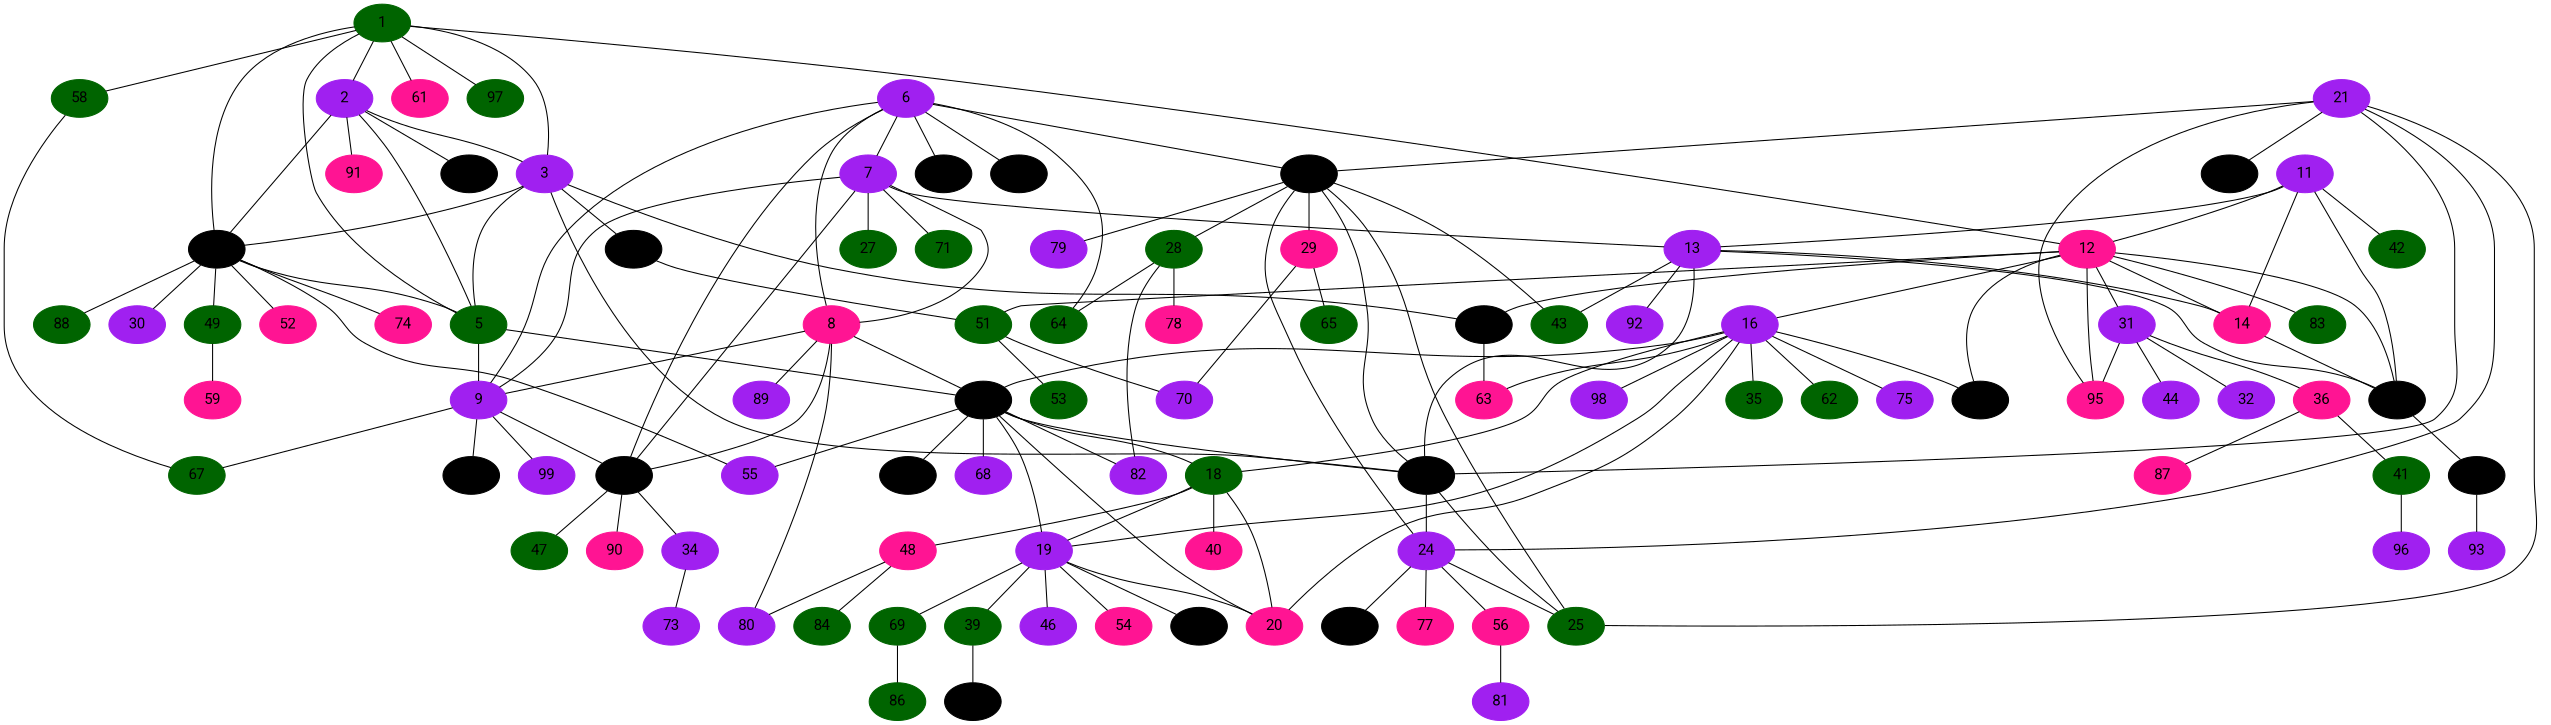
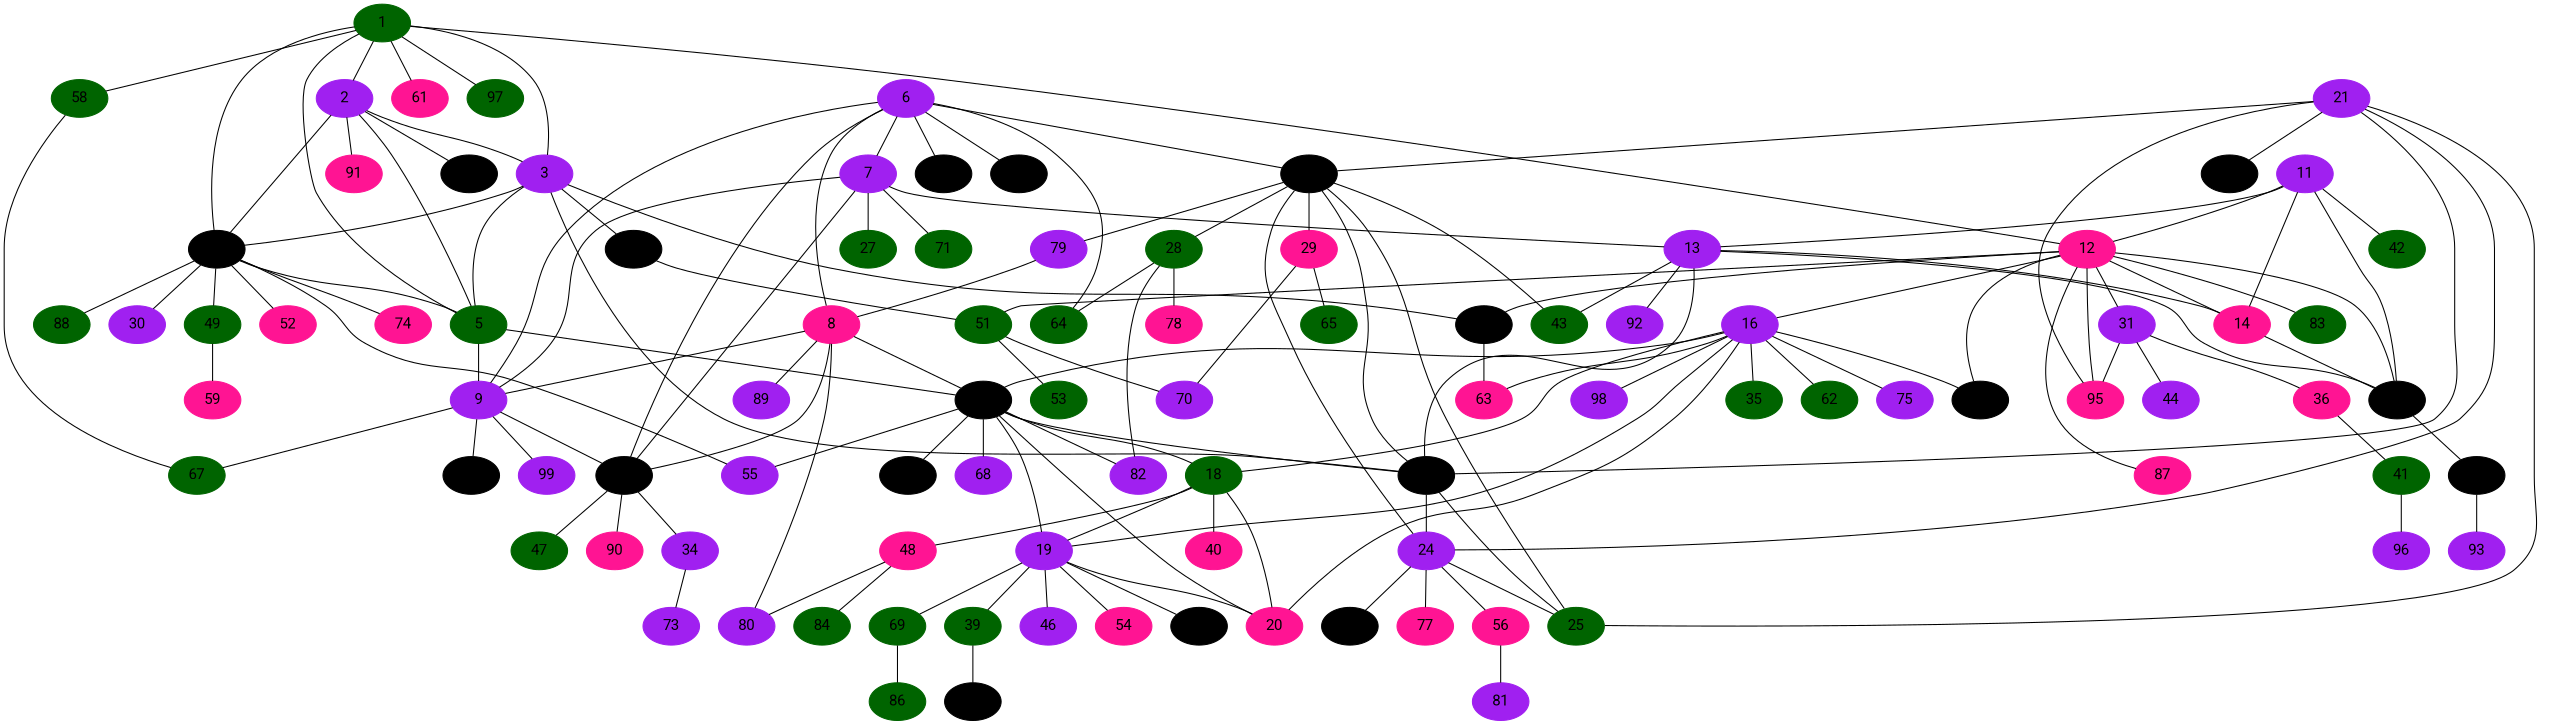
edge "7" -- "8": now "79" -- "8"
node "32": removed
edge "36" -- "87": now "12" -- "87"
